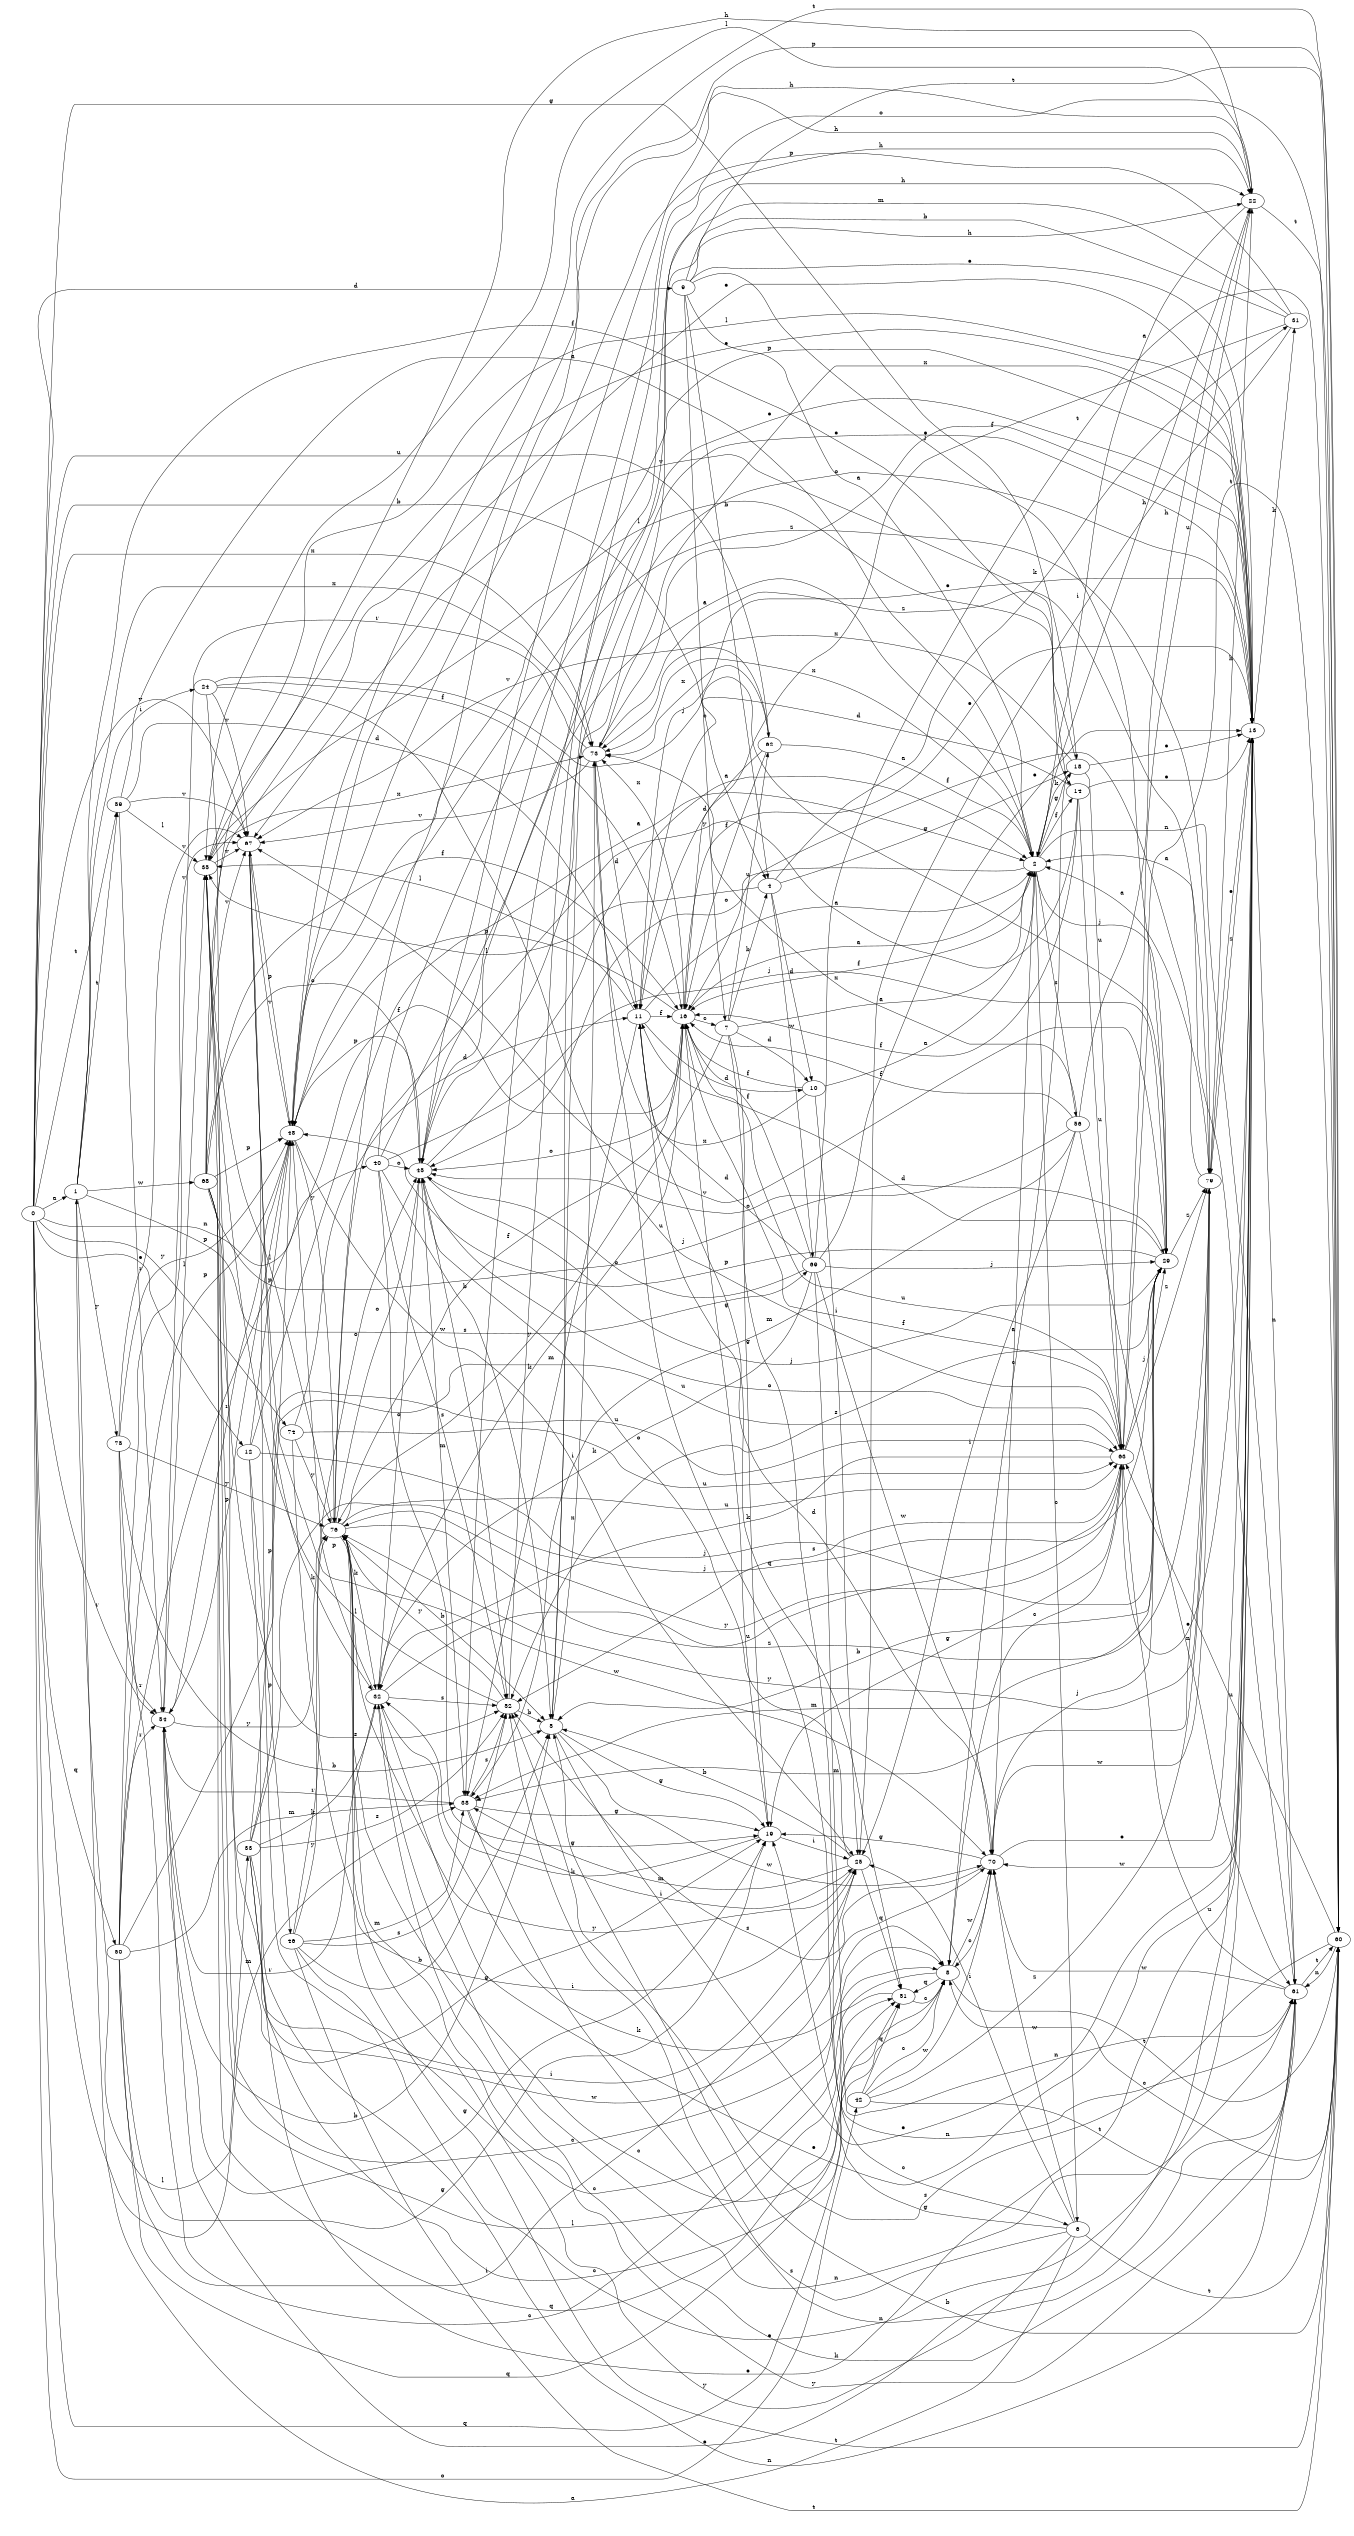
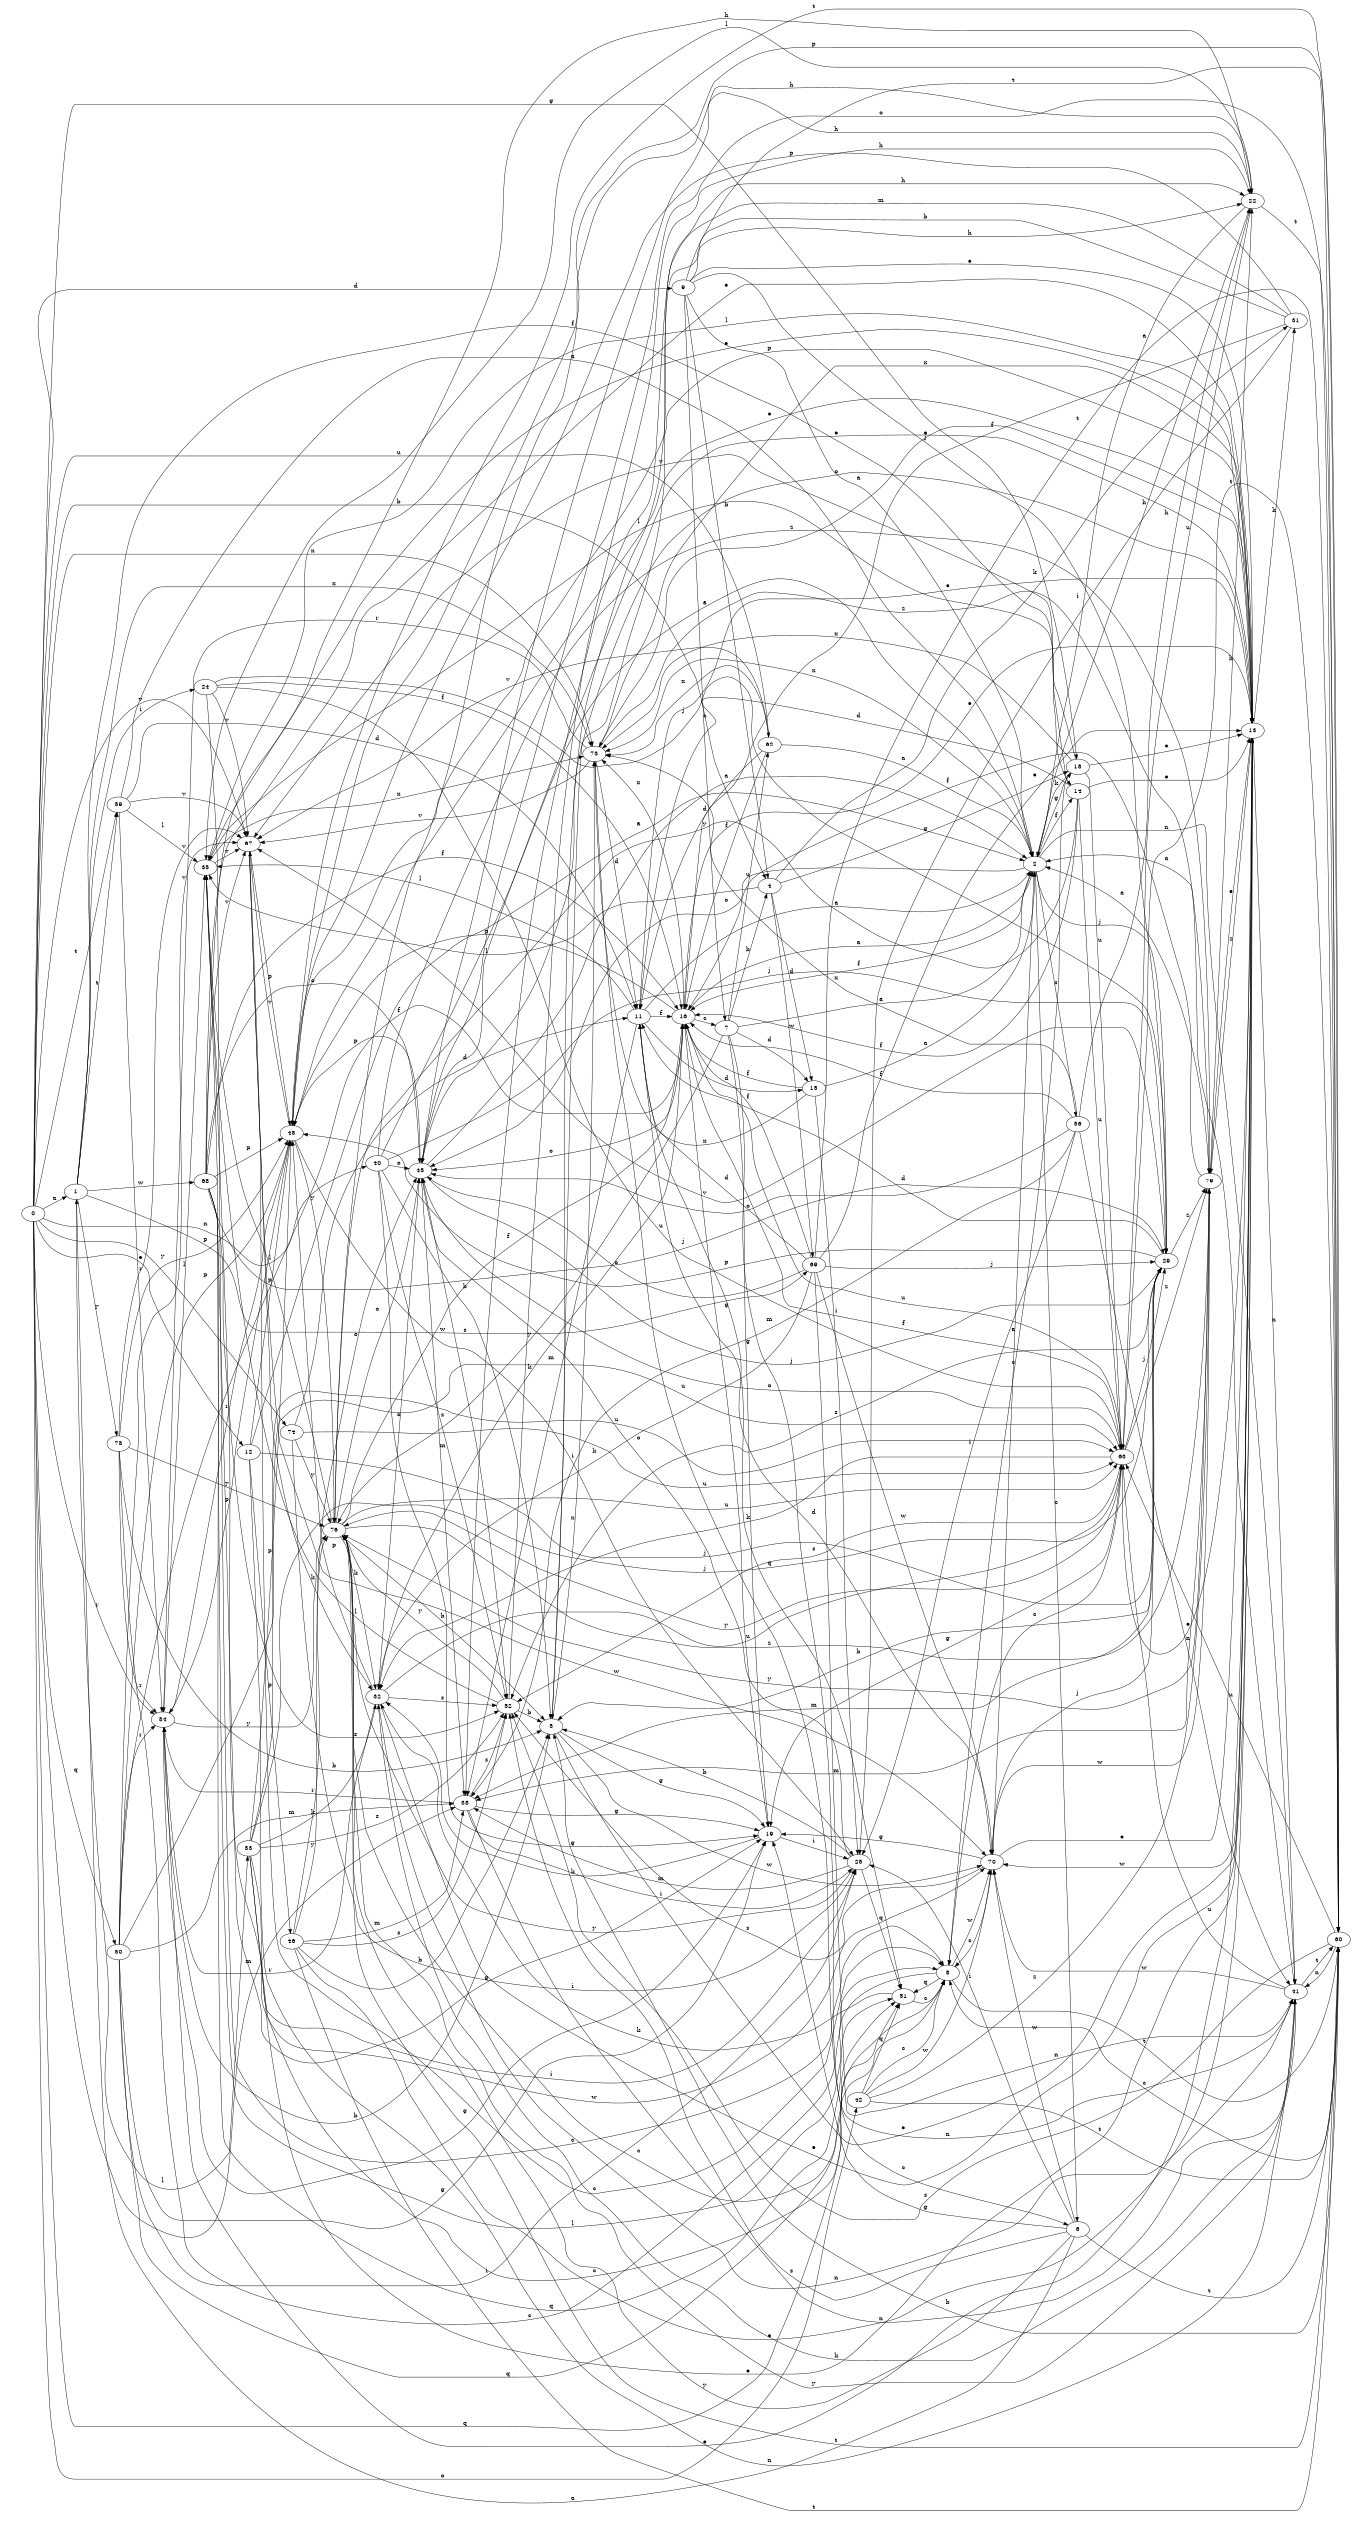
node "10": label "10" -> "15"
node "61": label "61" -> "41"
